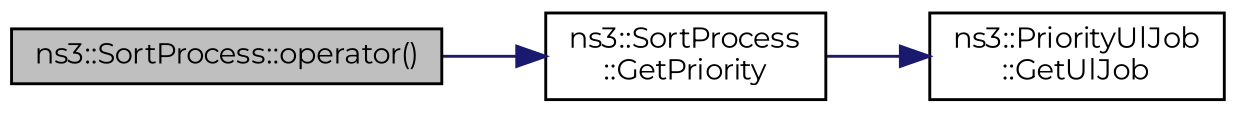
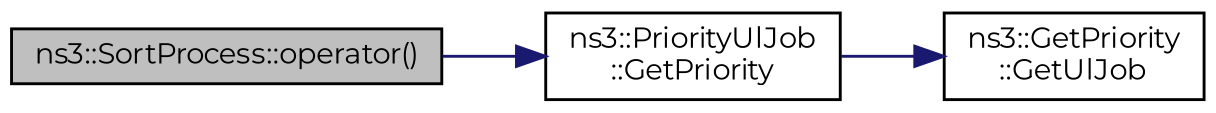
node "ns3::SortProcess ::GetPriority": label "ns3::SortProcess ::GetPriority" -> "ns3::PriorityUlJob ::GetPriority"
node "ns3::PriorityUlJob ::GetUlJob": label "ns3::PriorityUlJob ::GetUlJob" -> "ns3::GetPriority ::GetUlJob"
